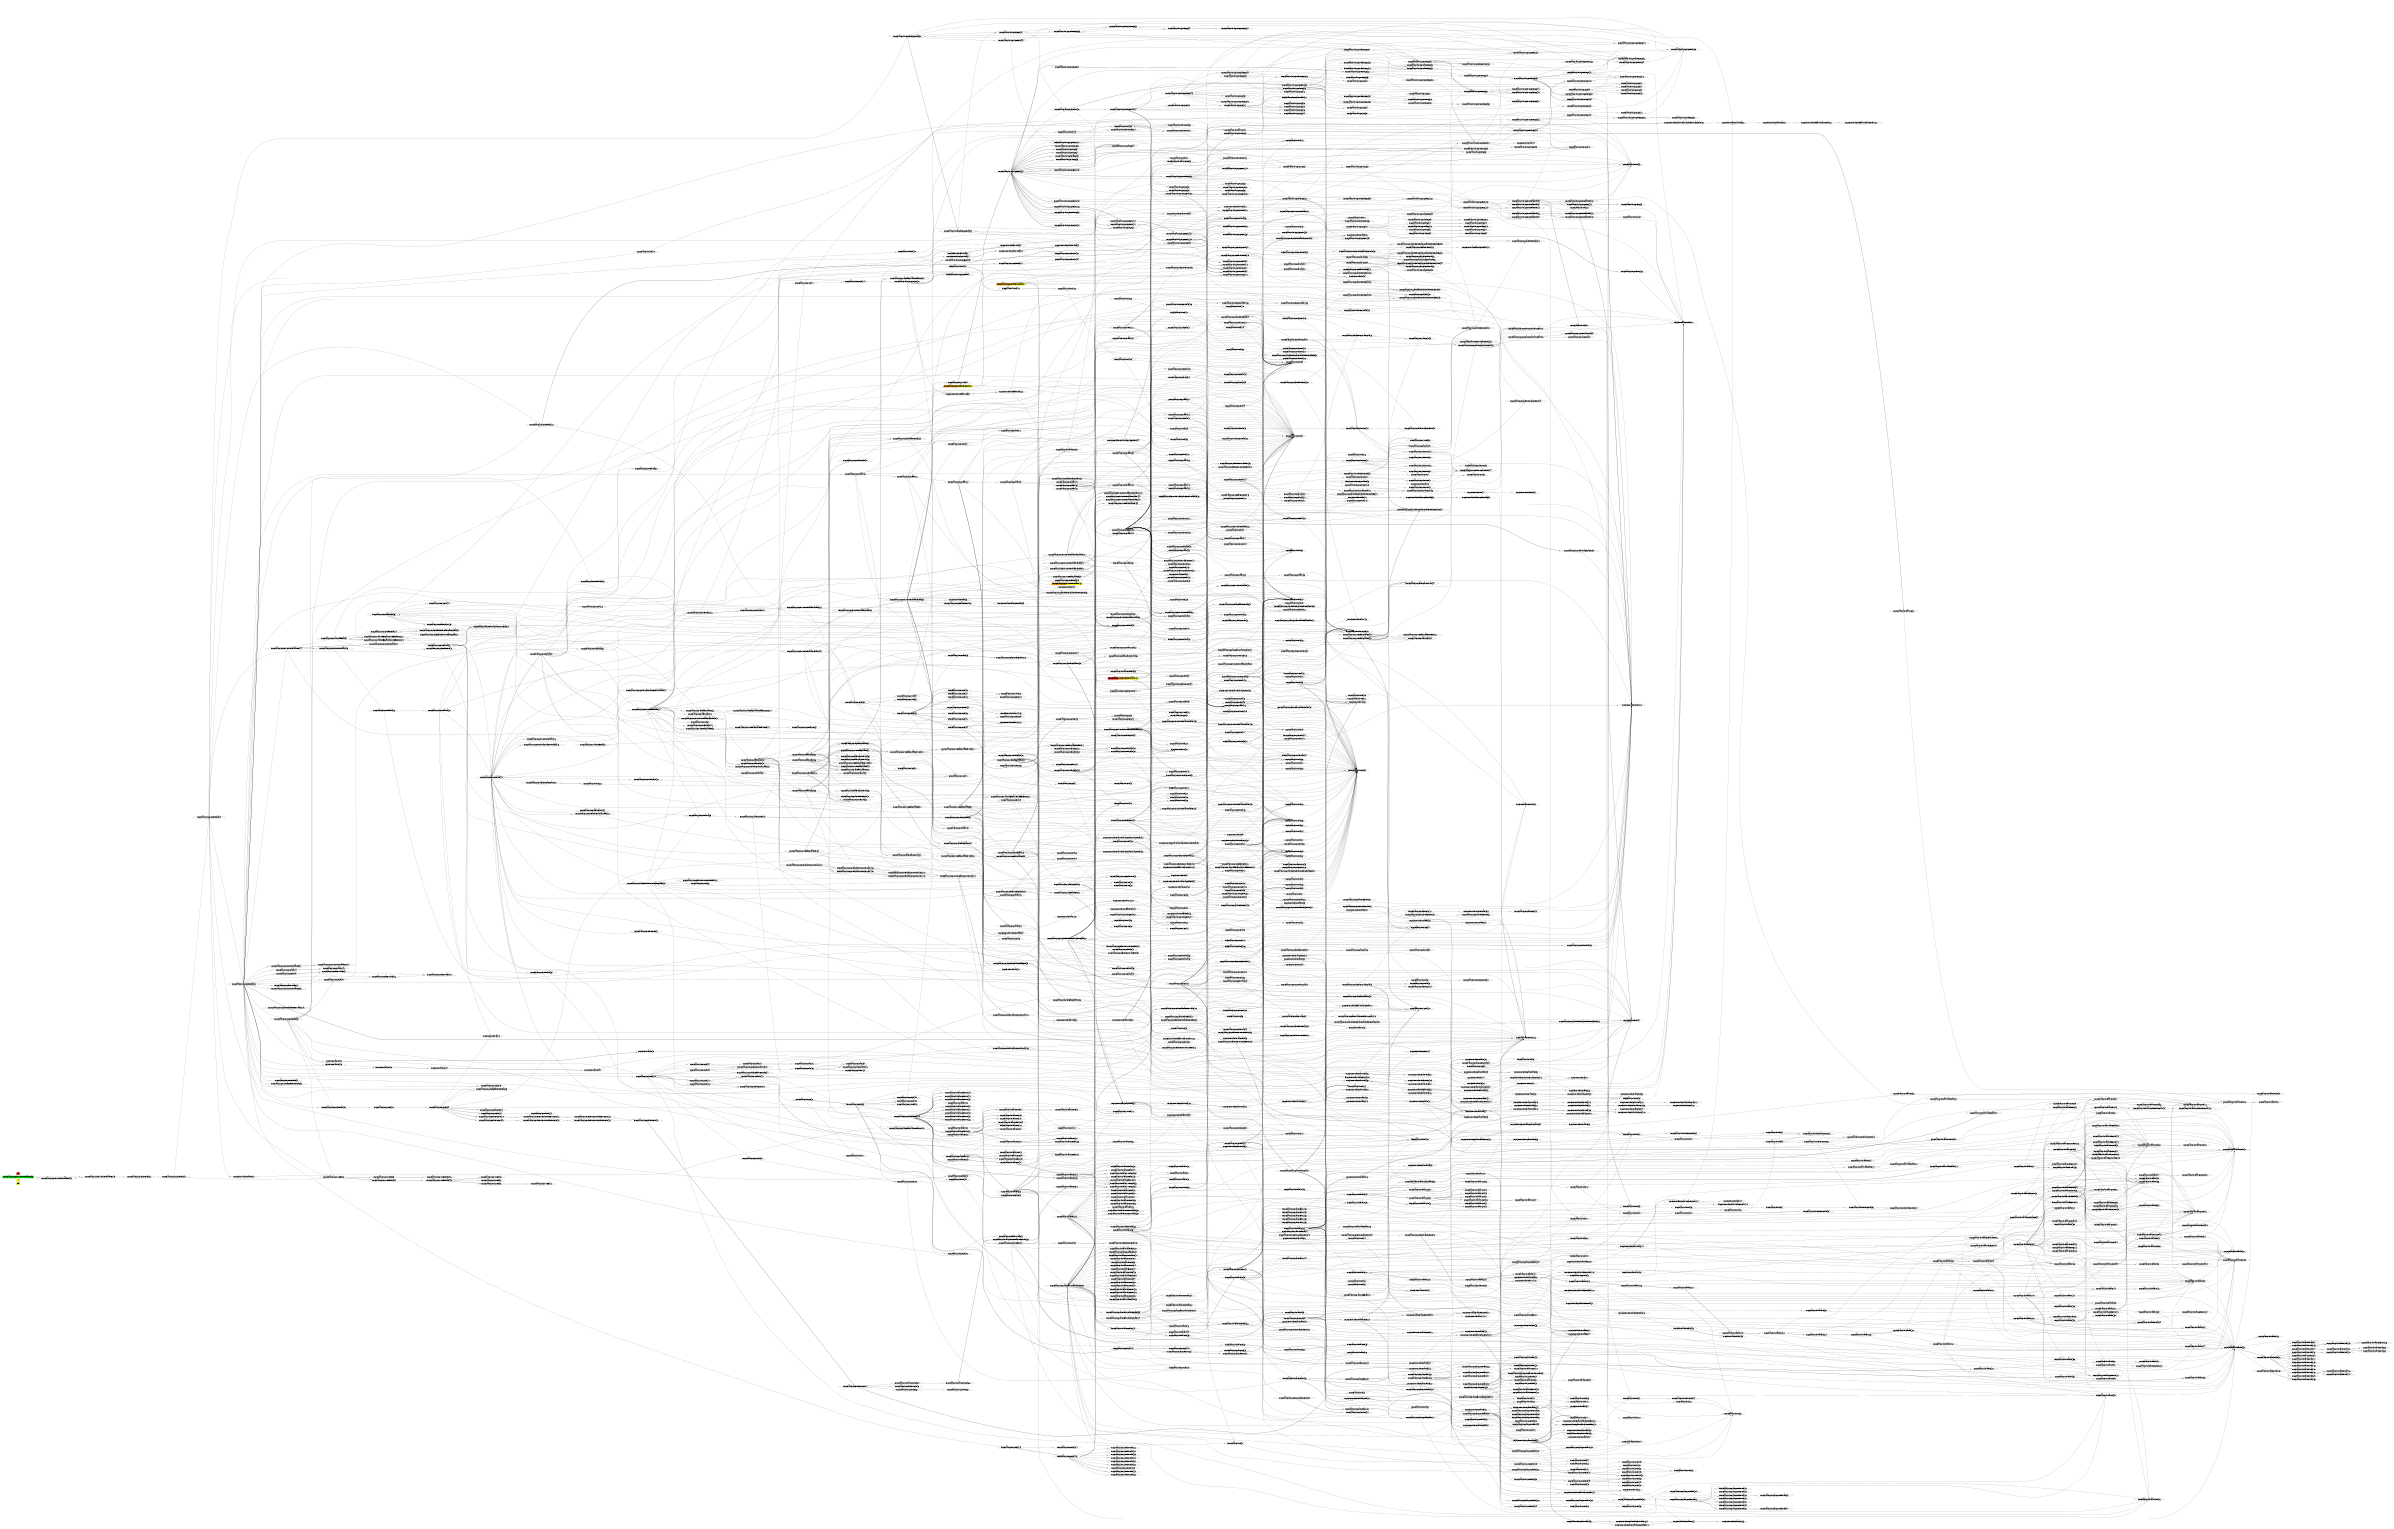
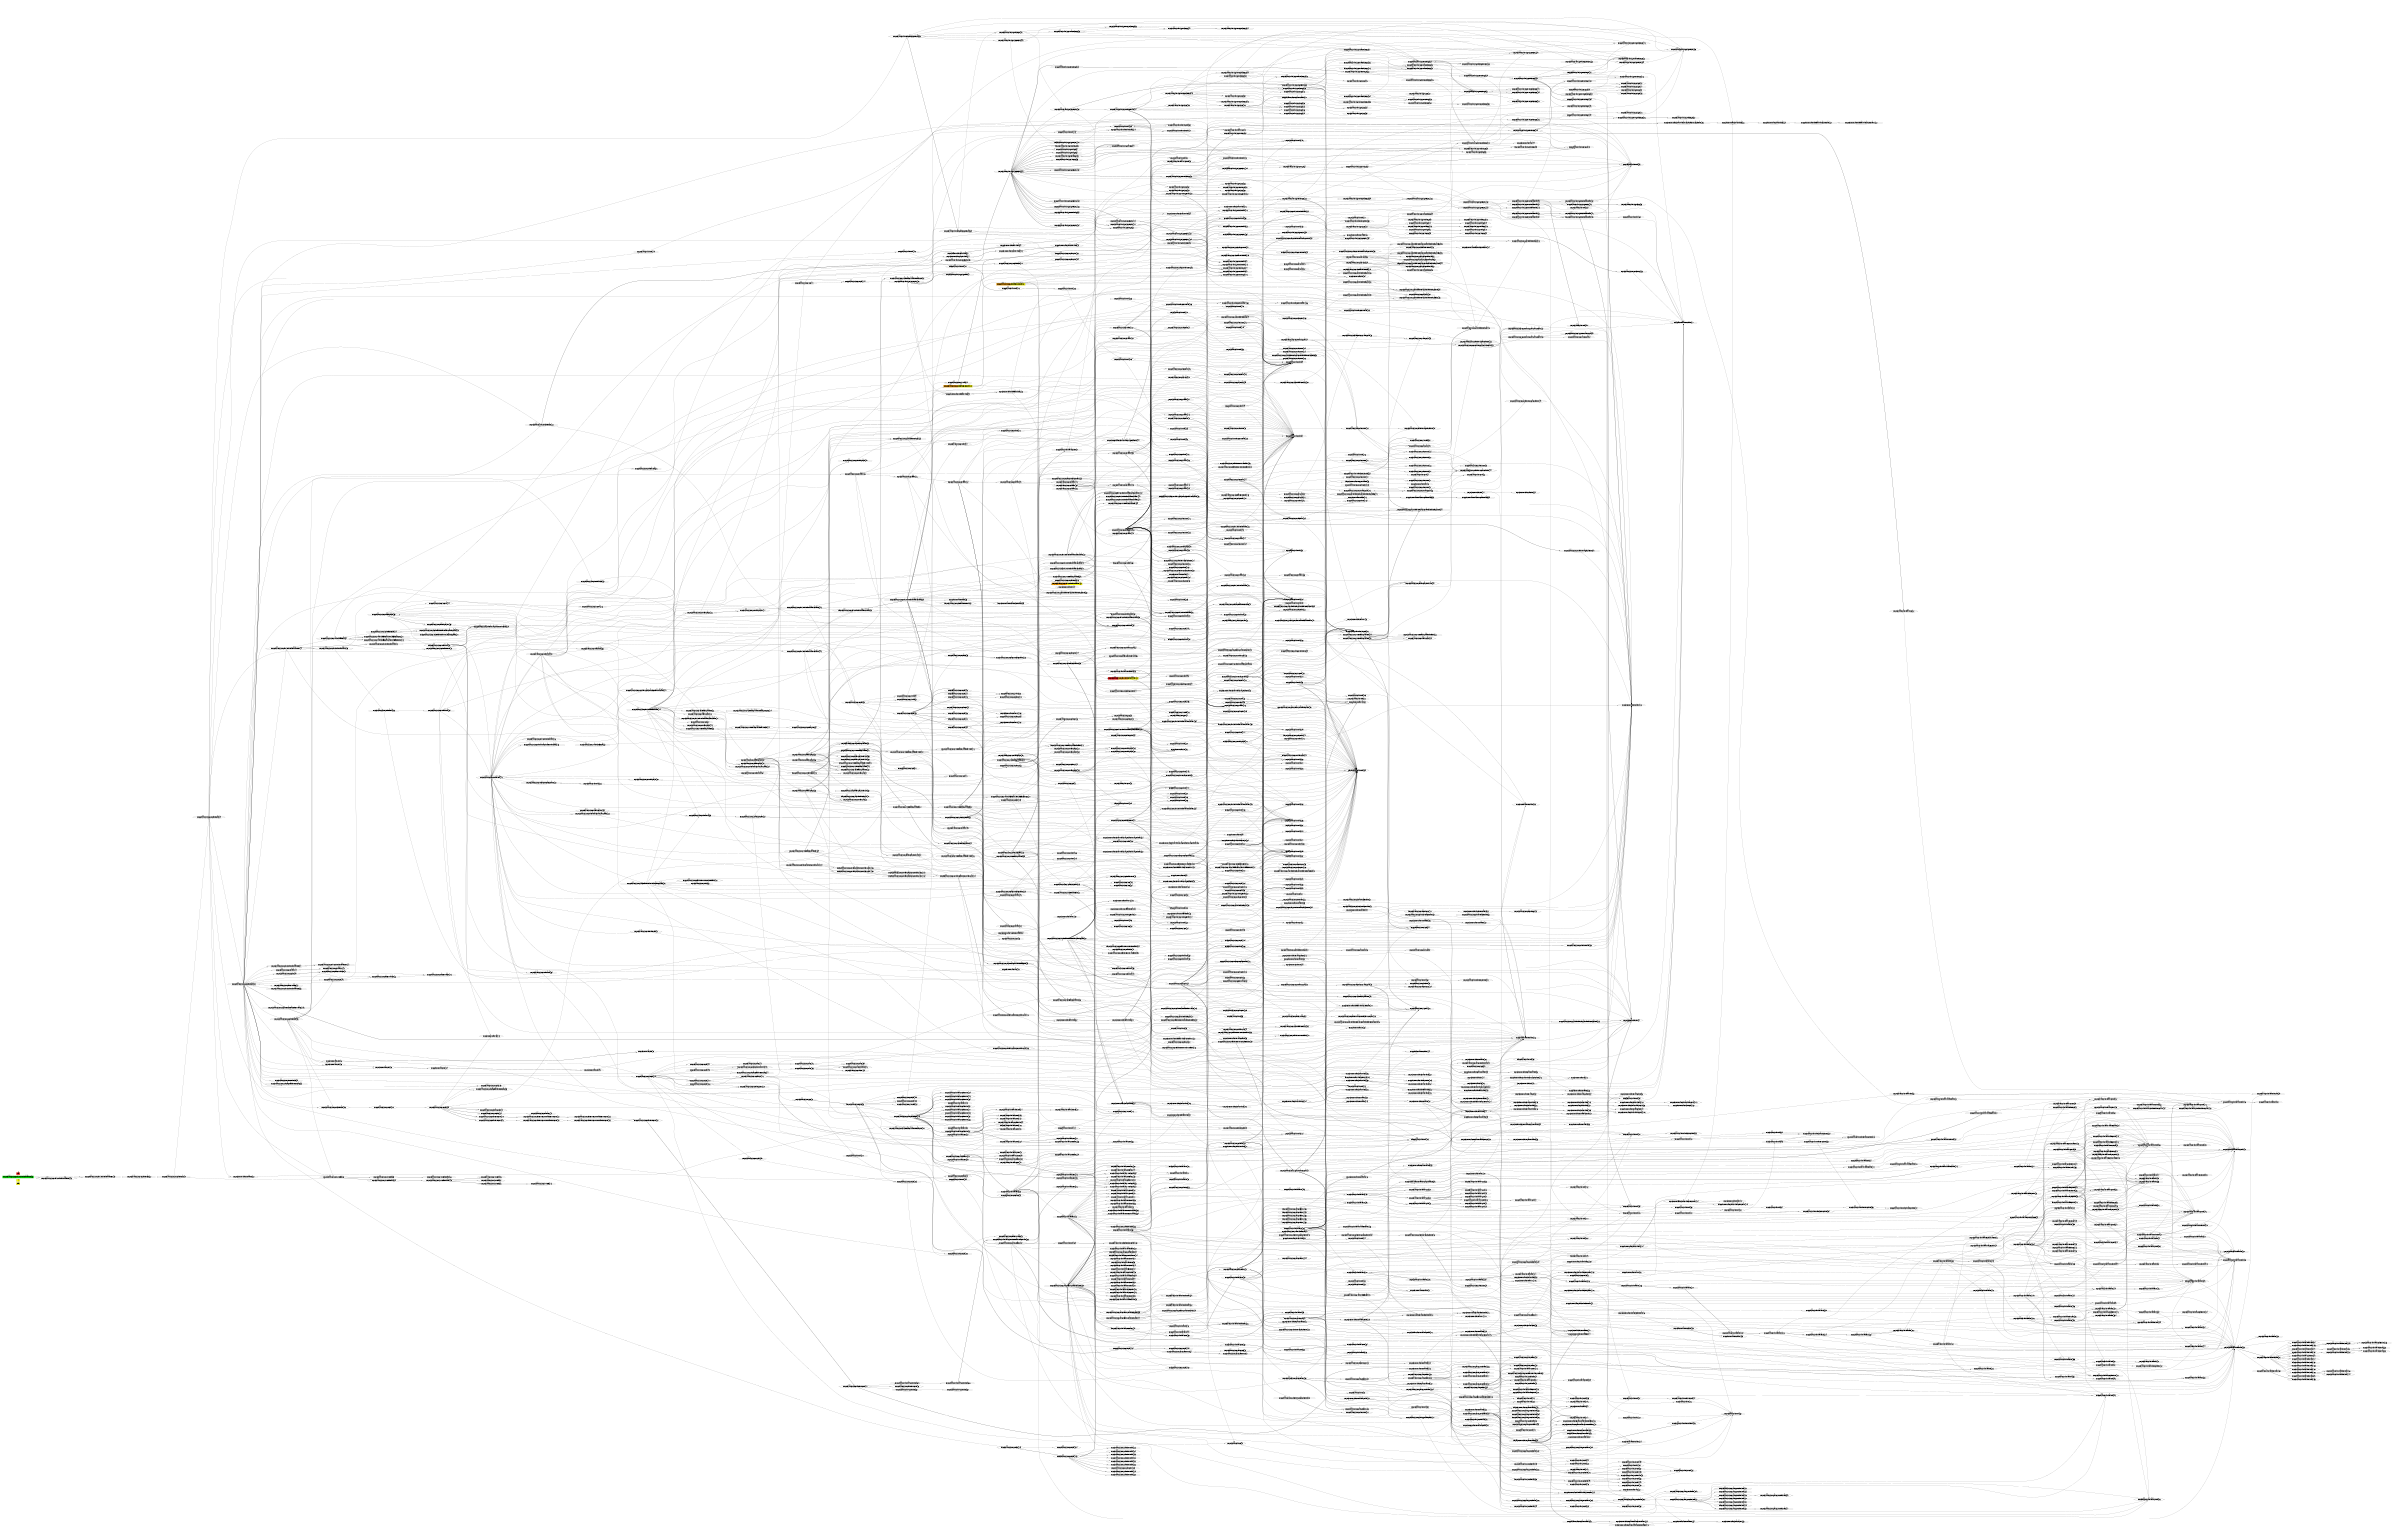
node "com.google.javascript.rhino.jstype.ObjectType#557": removed
node "com.google.javascript.rhino.Node$NumberNode#156": added
